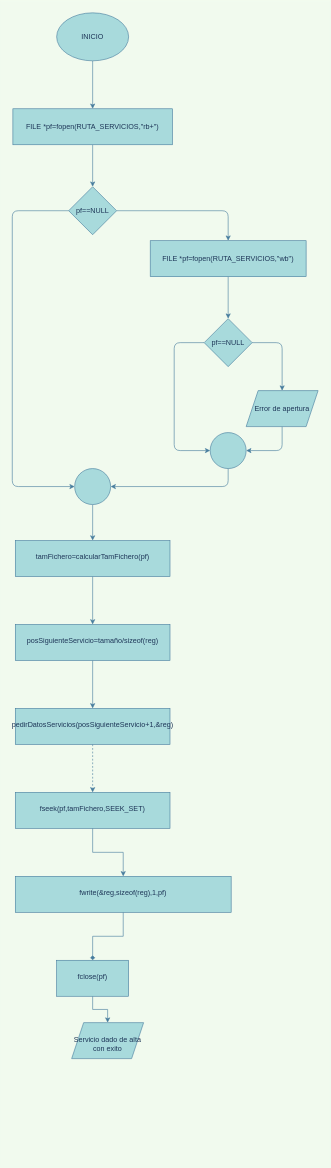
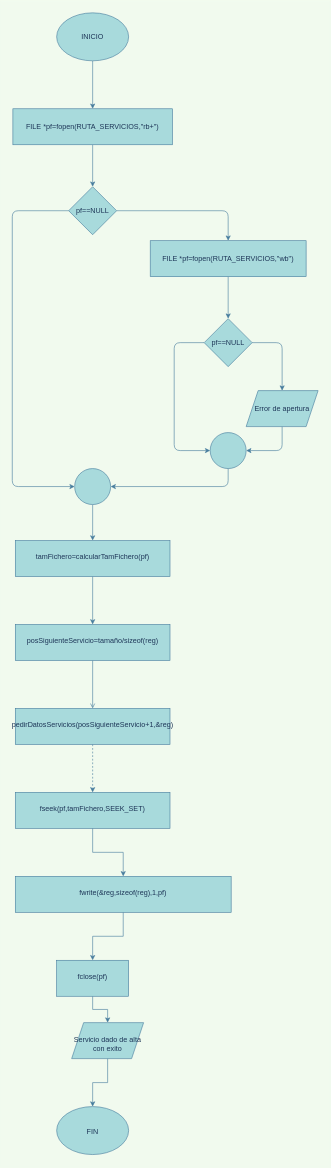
edge "posSiguienteServicio=tamaño/sizeof(reg)" -> "pedirDatosServicios(posSiguienteServicio+1,&reg)": arrowhead classic -> open
edge "fwrite(&reg,sizeof(reg),1,pf)" -> "fclose(pf)": arrowhead diamond -> classic
edge "Servicio dado de alta con exito" -> "FIN": added
node "FIN": added
